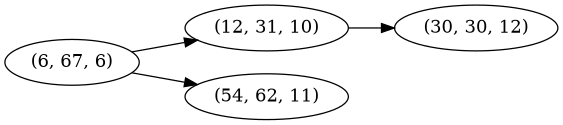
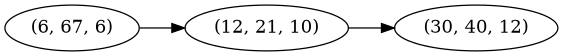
node "(12, 31, 10)": label "(12, 31, 10)" -> "(12, 21, 10)"
node "(30, 30, 12)": label "(30, 30, 12)" -> "(30, 40, 12)"
node "(54, 62, 11)": removed
